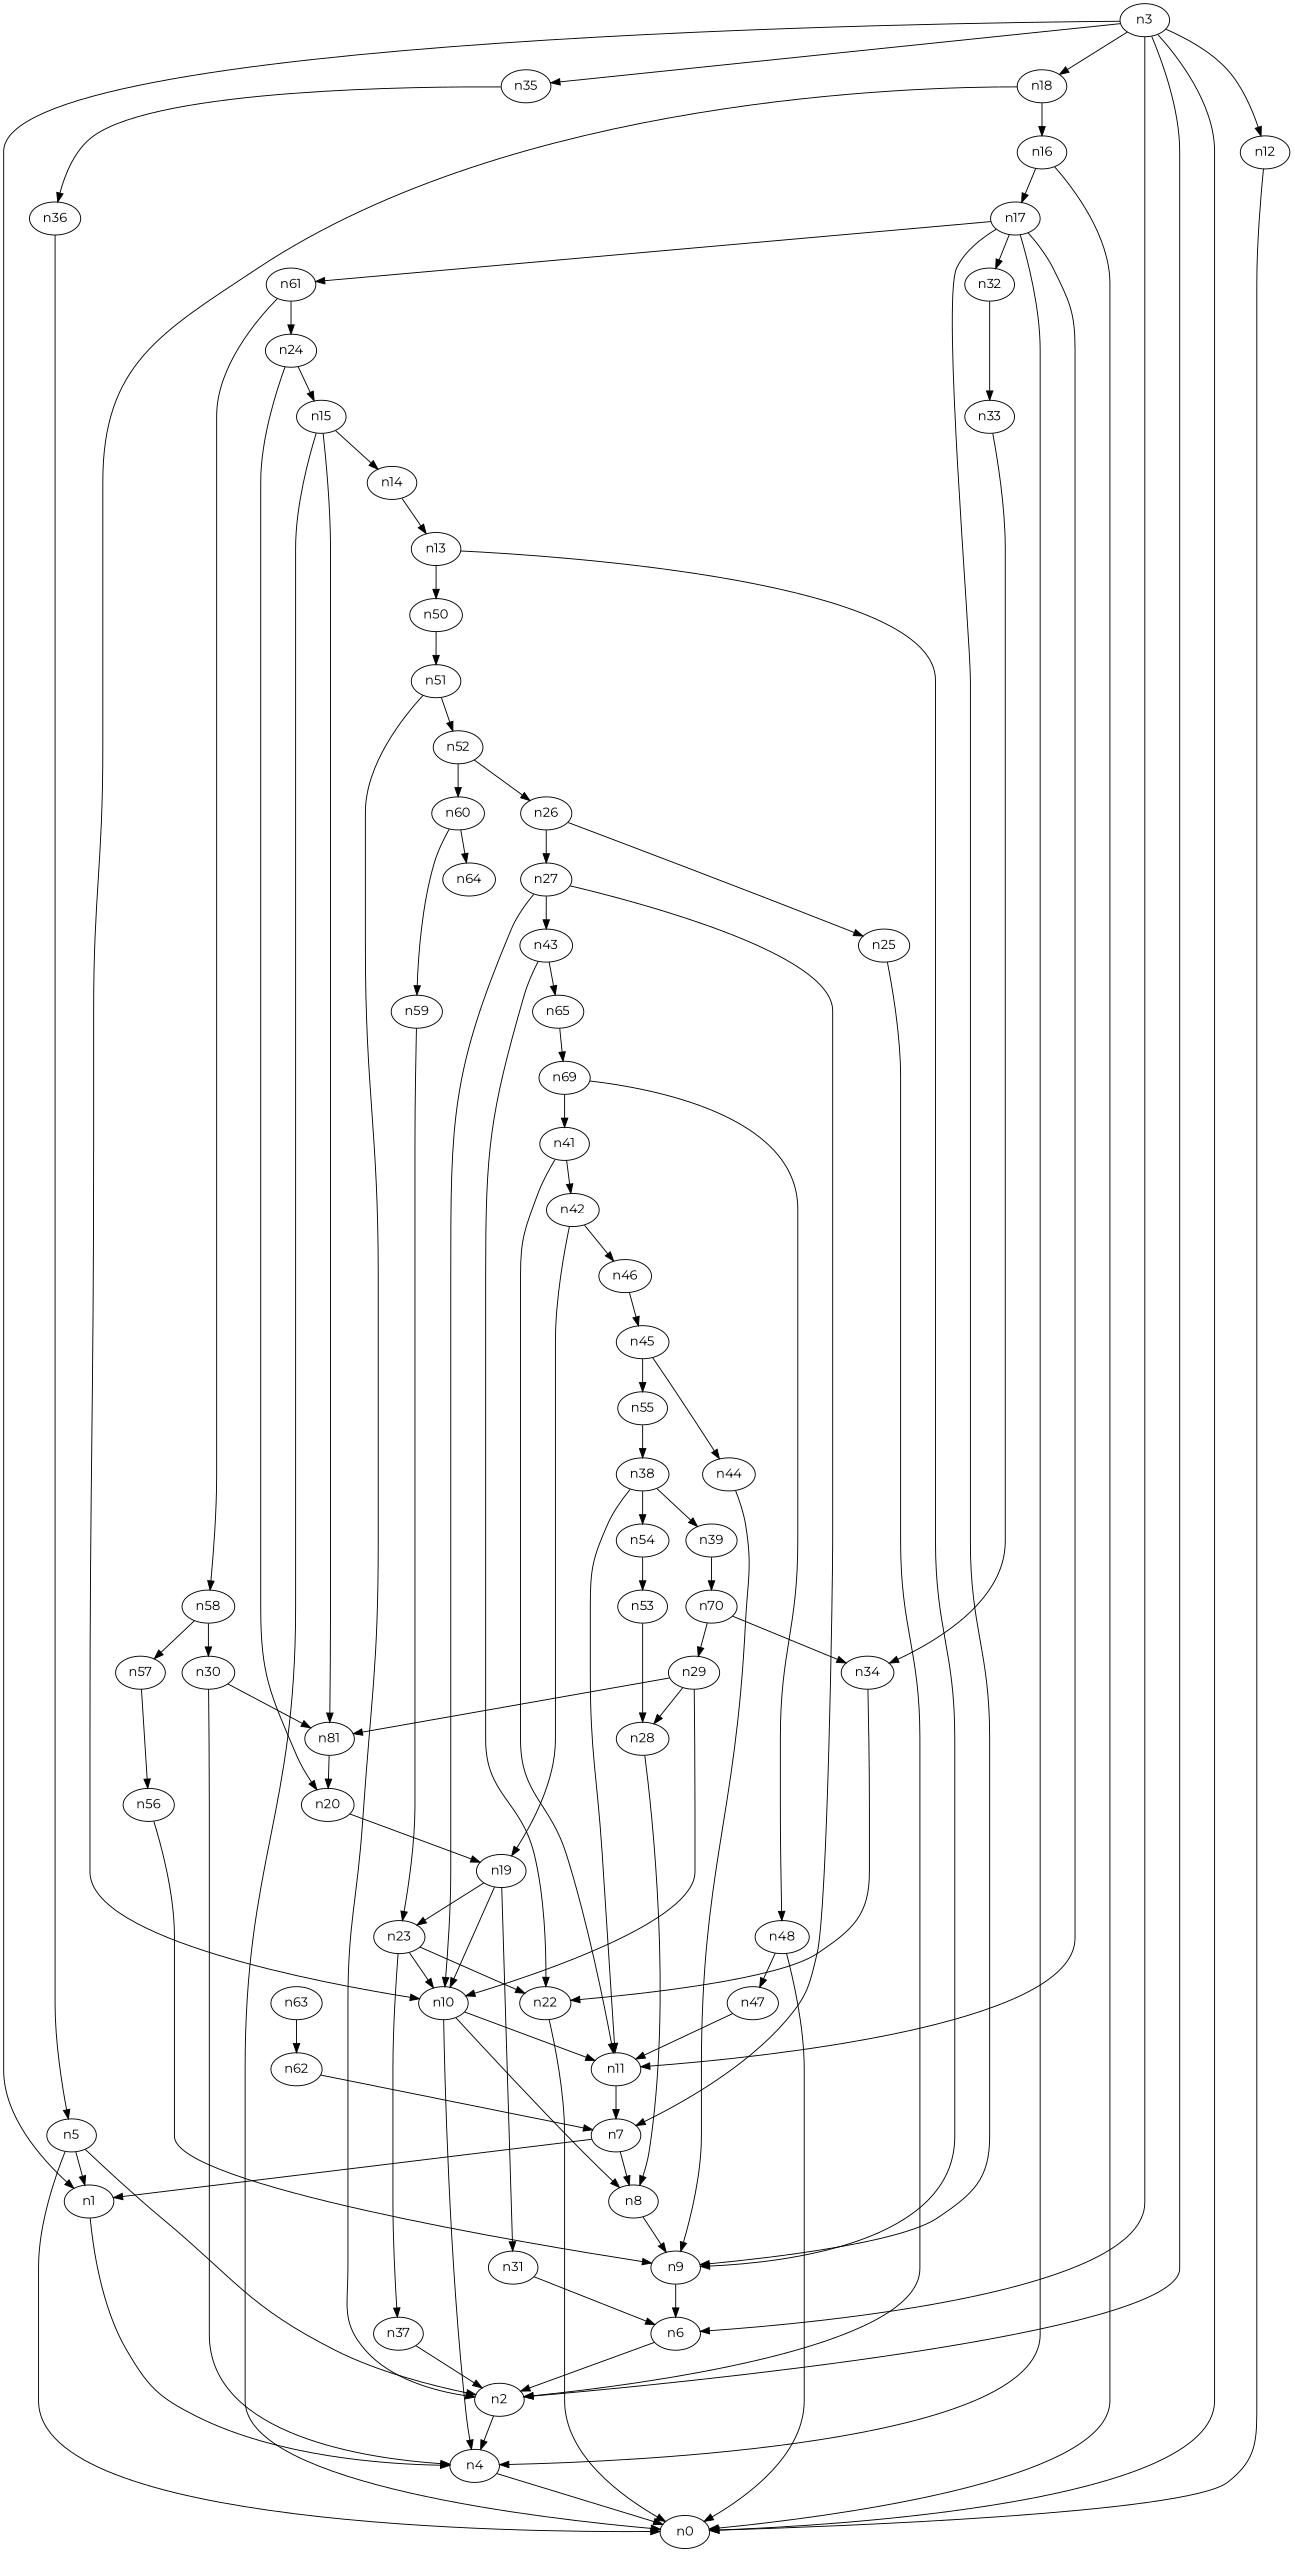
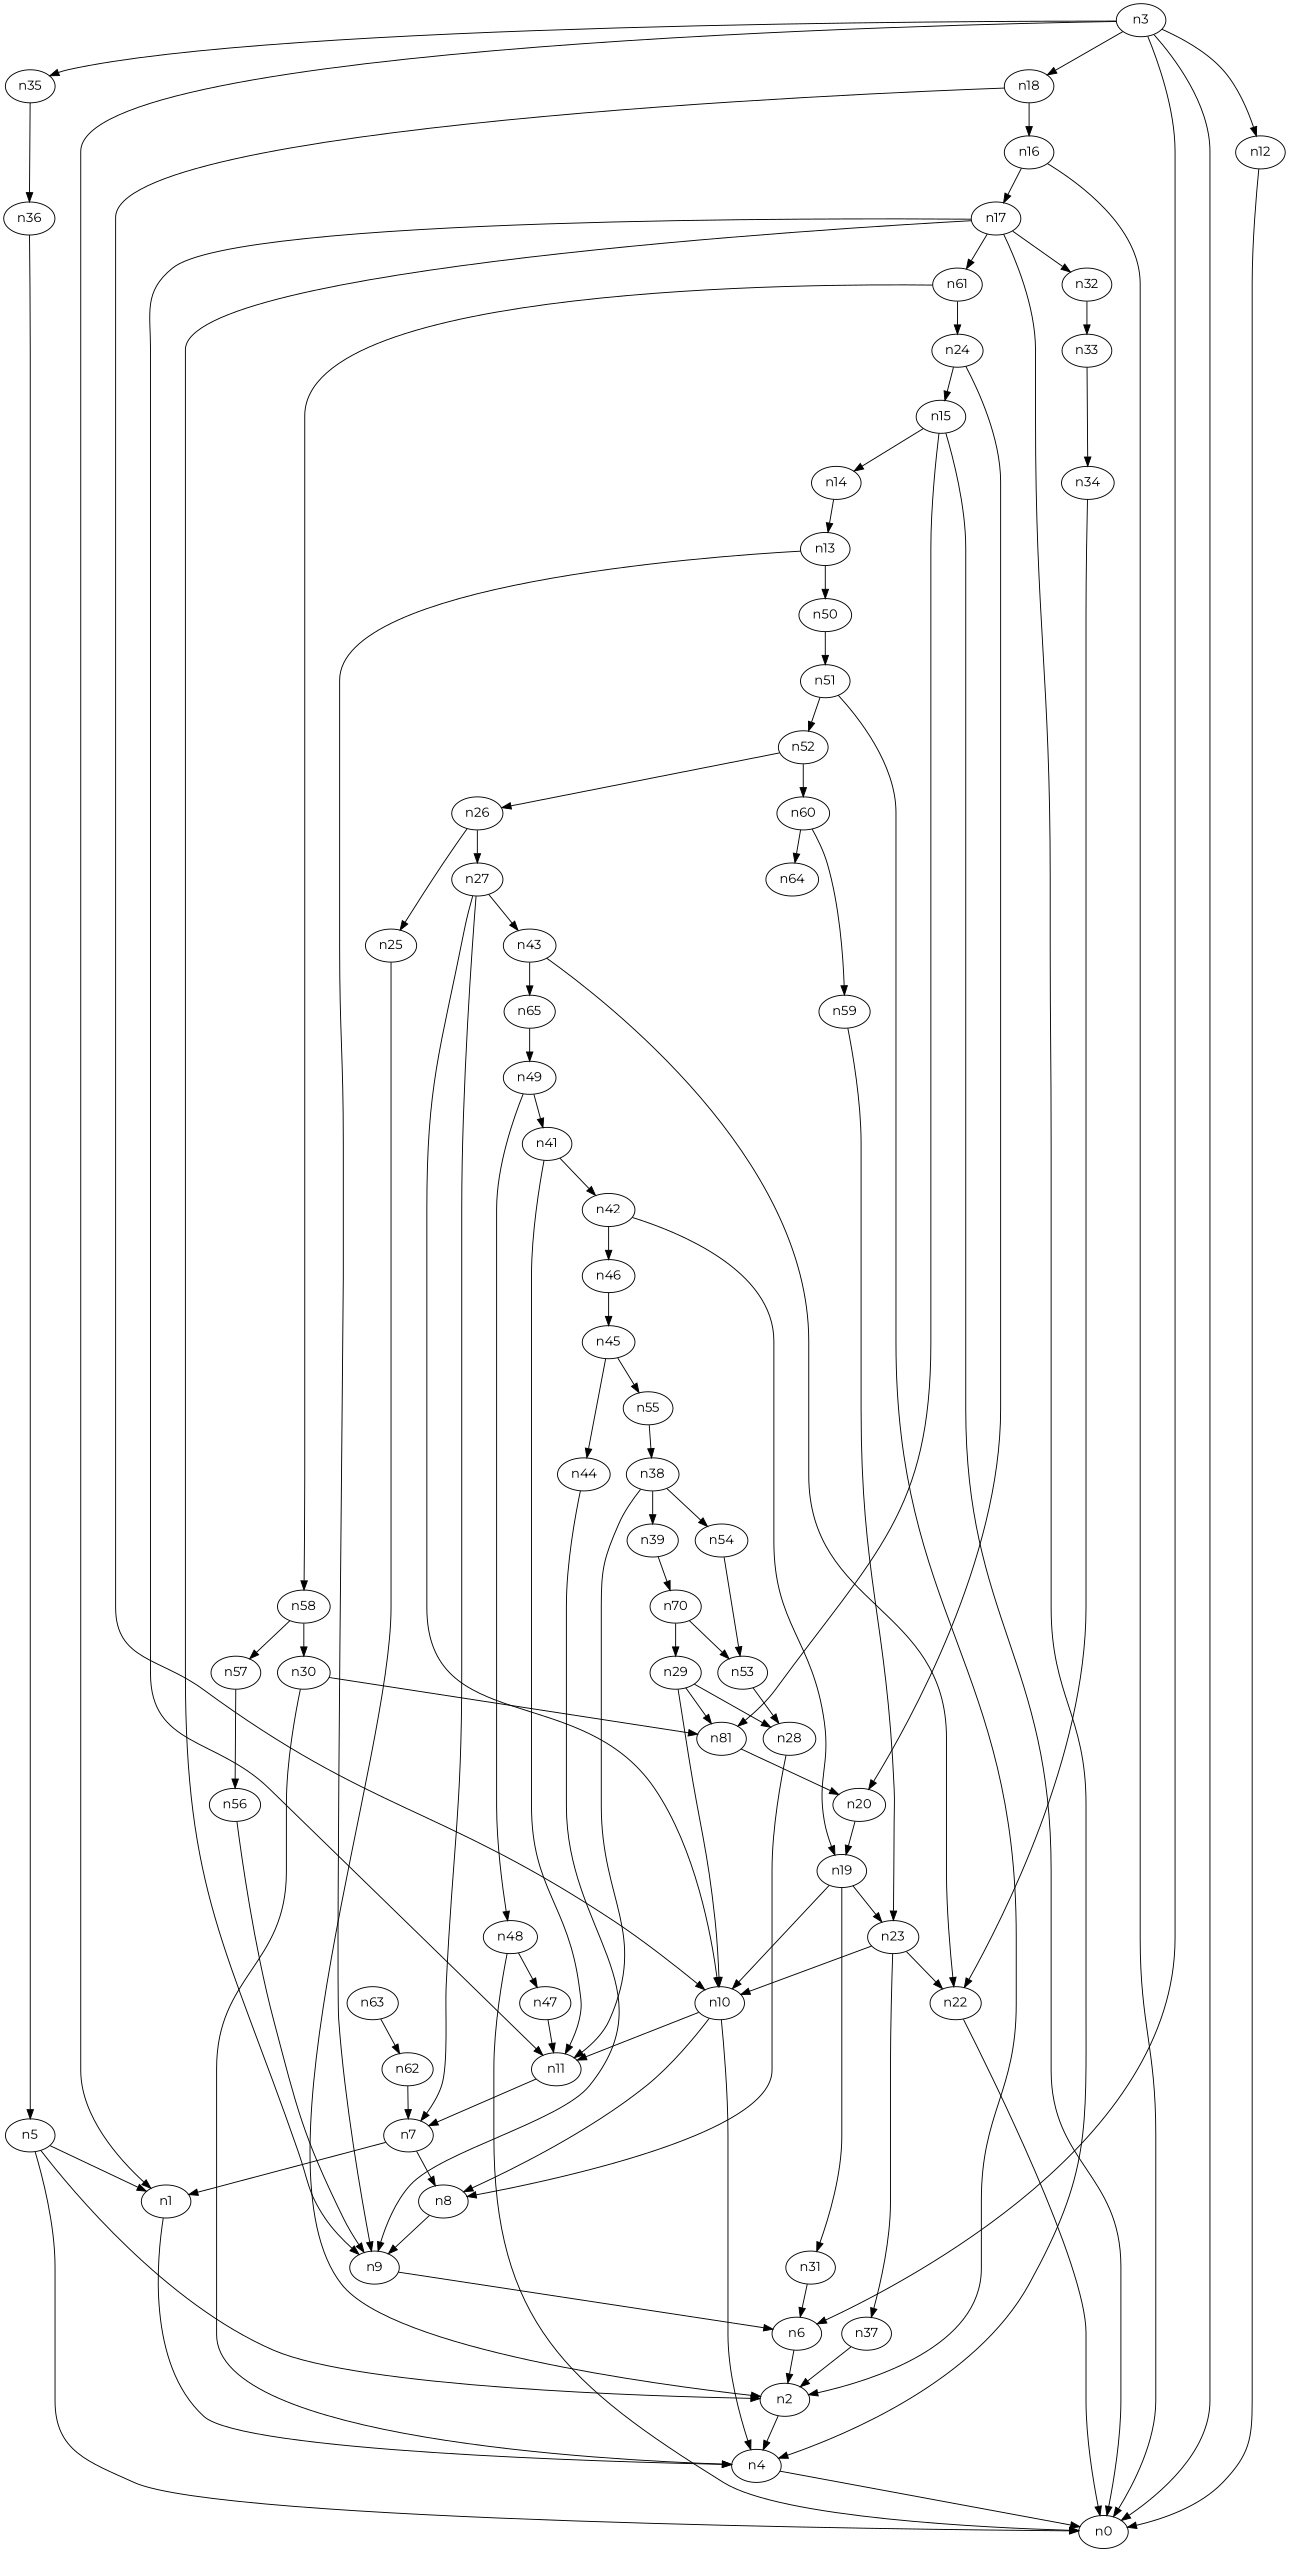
node "n69": label "n69" -> "n49"
edge "n3" -> "n2": removed
edge "n70" -> "n34": now "n70" -> "n53"
